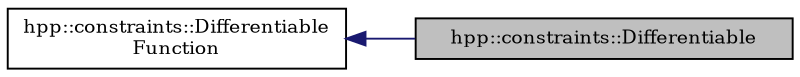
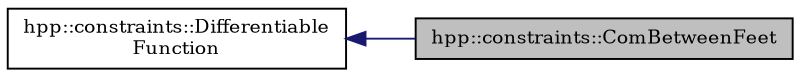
node "hpp::constraints::Differentiable": label "hpp::constraints::Differentiable" -> "hpp::constraints::ComBetweenFeet"
